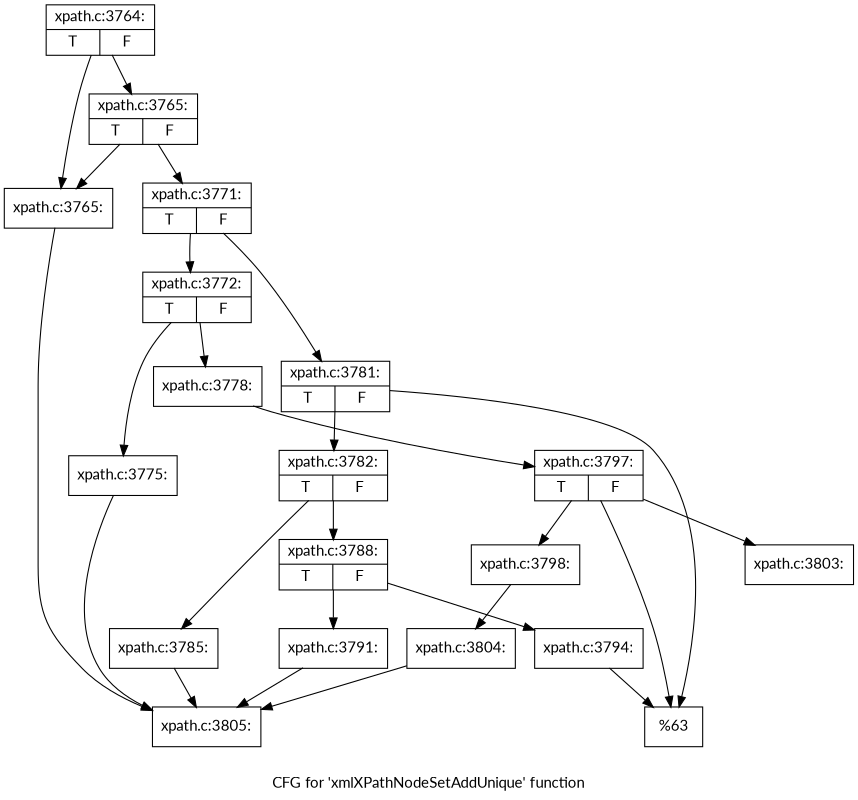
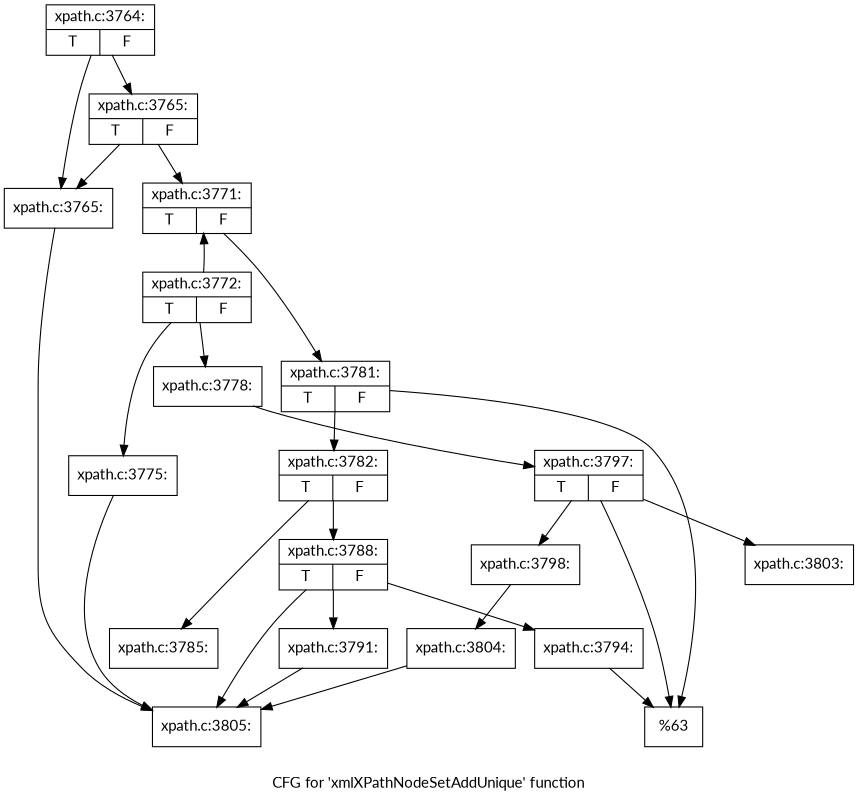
edge "xpath.c:3771:" -> "xpath.c:3772:": reversed
edge "xpath.c:3785:" -> "xpath.c:3805:": now "xpath.c:3788:" -> "xpath.c:3805:"
